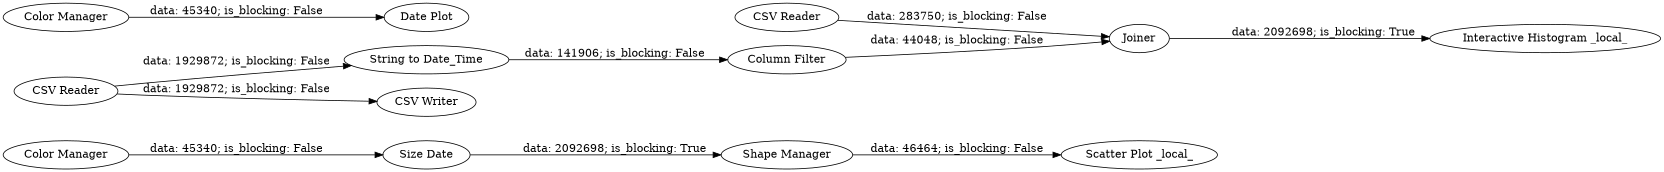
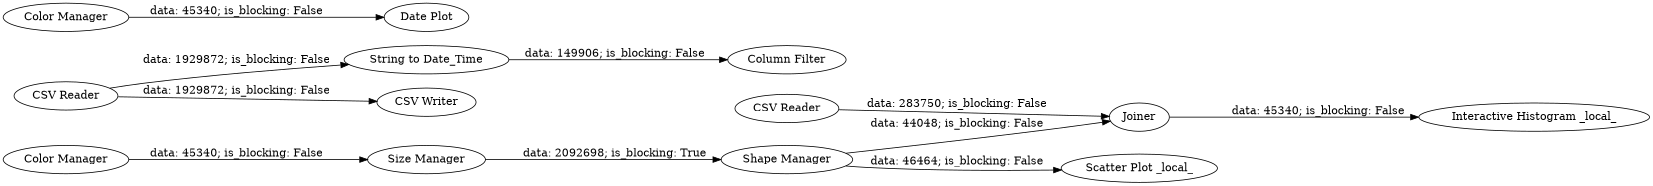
edge "Joiner" -> "Interactive Histogram _local_": label "data: 2092698; is_blocking: True" -> "data: 45340; is_blocking: False"
edge "Column Filter" -> "Joiner": now "Shape Manager" -> "Joiner"
edge "String to Date_Time" -> "Column Filter": label "data: 141906; is_blocking: False" -> "data: 149906; is_blocking: False"
node "Size Date": label "Size Date" -> "Size Manager"
